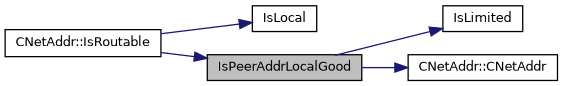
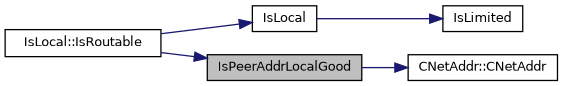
node "CNetAddr::IsRoutable": label "CNetAddr::IsRoutable" -> "IsLocal::IsRoutable"
edge "IsPeerAddrLocalGood" -> "IsLimited": now "IsLocal" -> "IsLimited"
